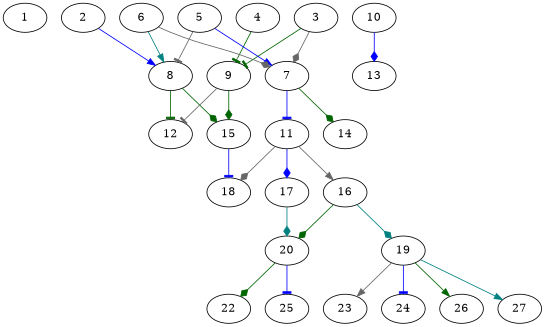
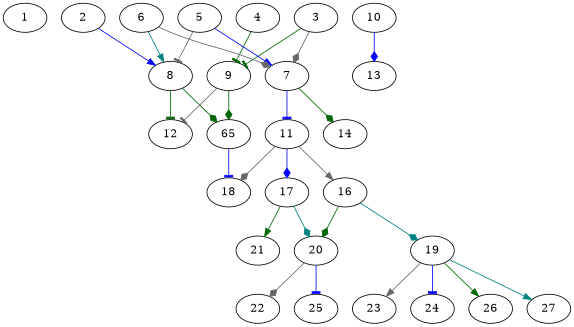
node "15": label "15" -> "65"
node "21": added
edge "20" -> "22": color darkgreen -> gray40
